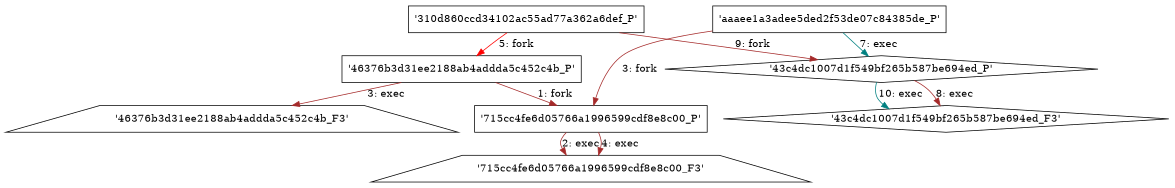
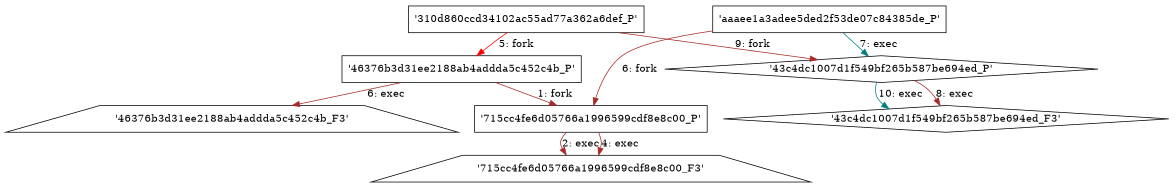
edge "'aaaee1a3adee5ded2f53de07c84385de_P'" -> "'715cc4fe6d05766a1996599cdf8e8c00_P'": label "3: fork" -> "6: fork"
edge "'46376b3d31ee2188ab4addda5c452c4b_P'" -> "'46376b3d31ee2188ab4addda5c452c4b_F3'": label "3: exec" -> "6: exec"
